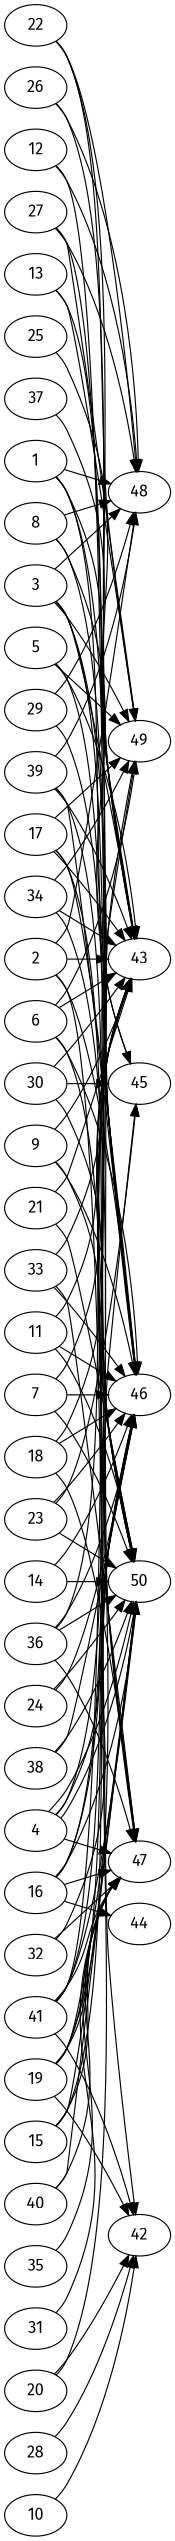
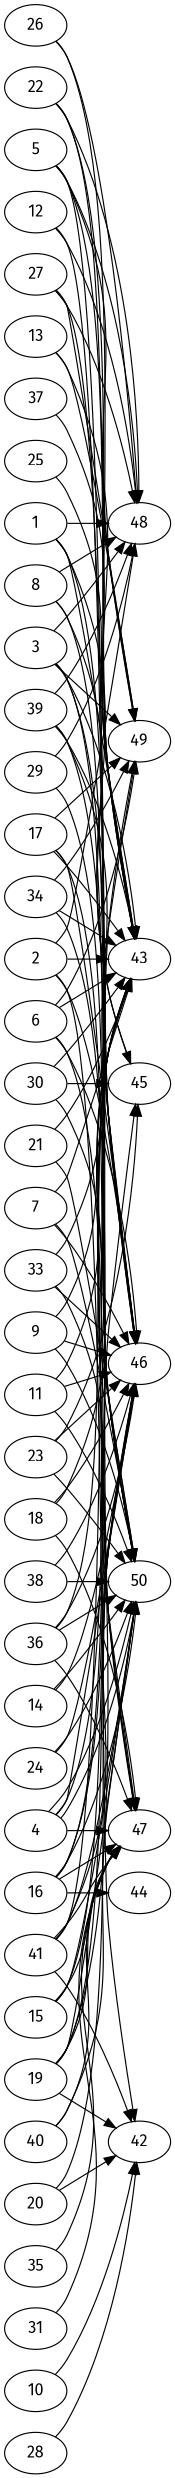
edge "5" -> "48": added
node "32": removed
